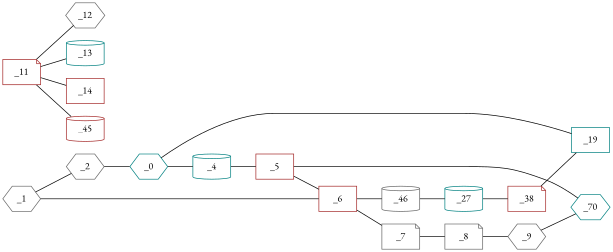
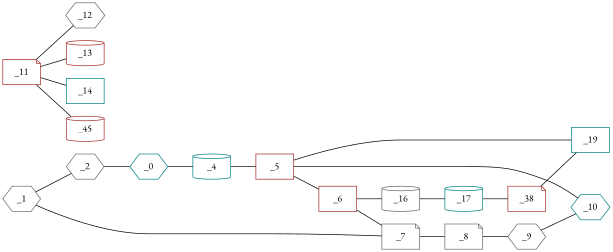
node "_13": color teal -> brown
node "_14": color brown -> teal
edge "_19" -- "_0": now "_19" -- "_5"
edge "_1" -- "_6": now "_1" -- "_7"
node "_46": label "_46" -> "_16"
node "_27": label "_27" -> "_17"
node "_70": label "_70" -> "_10"
